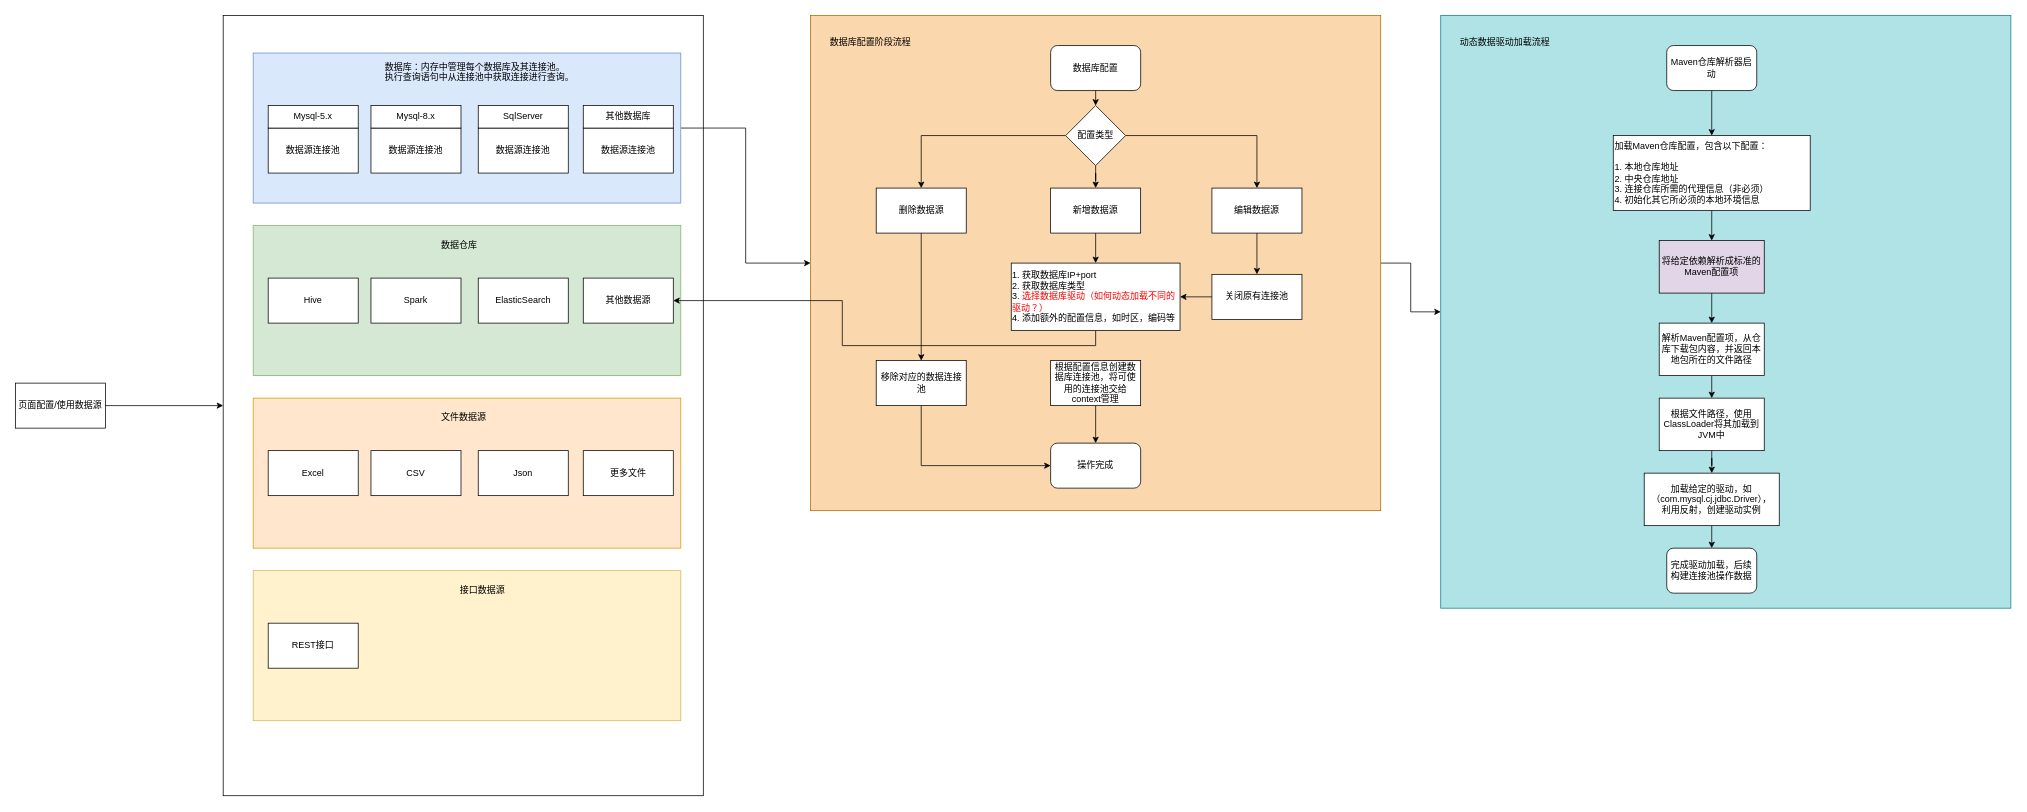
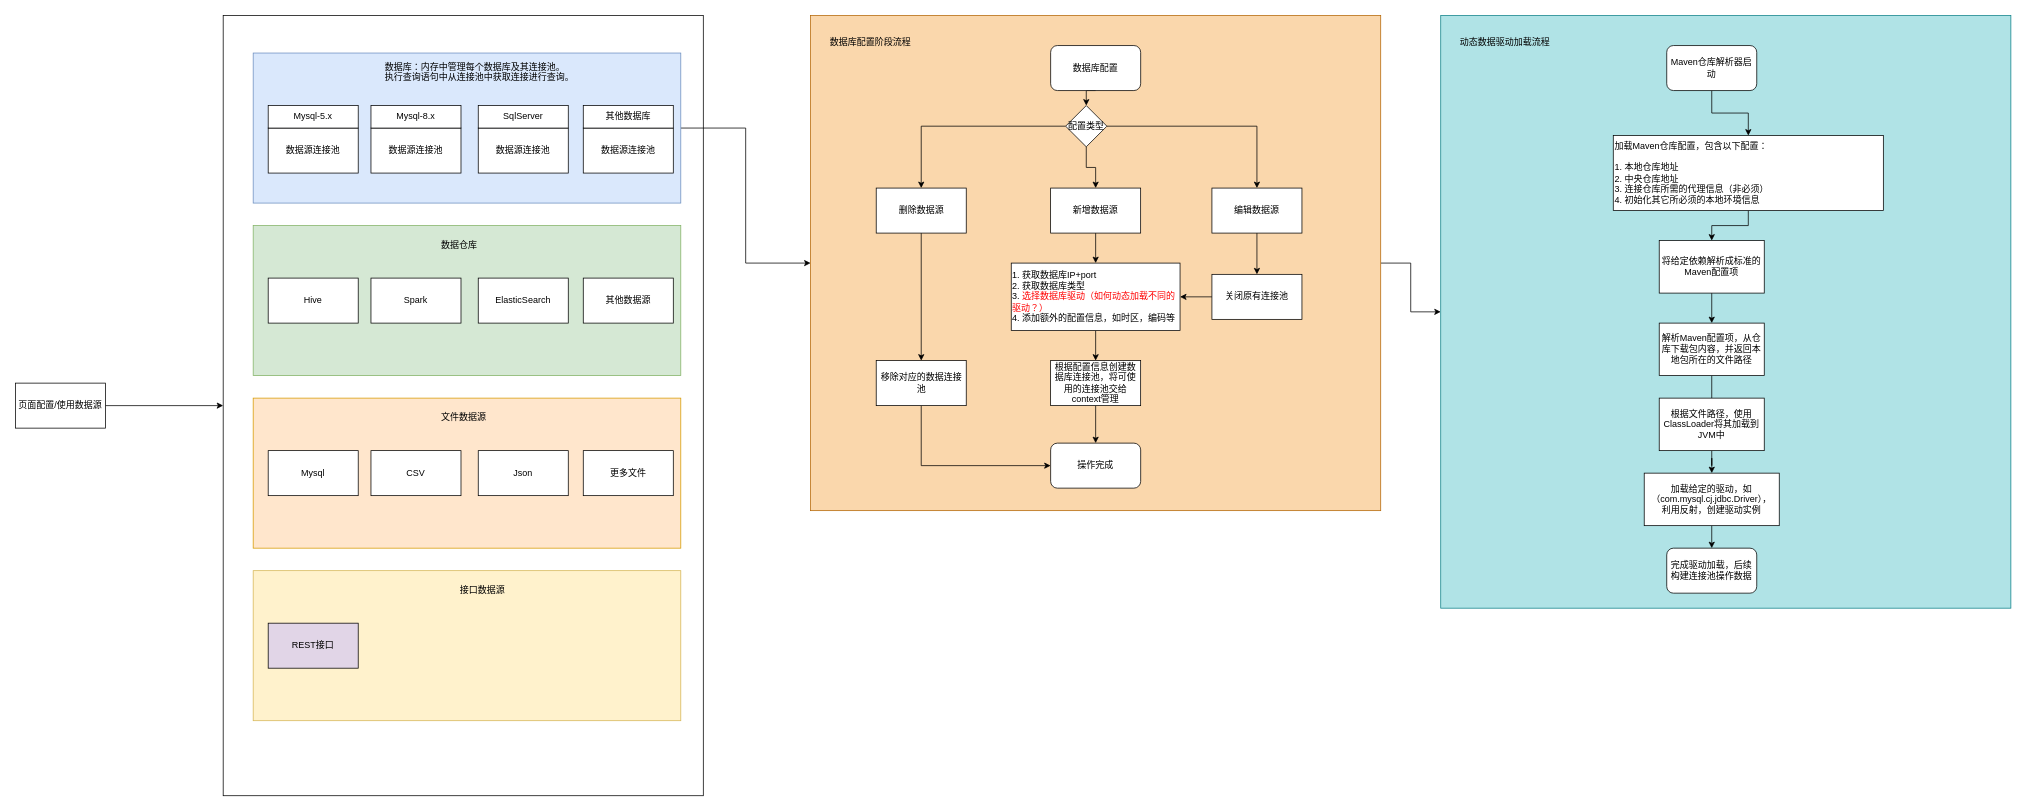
node "配置类型": size 60x60 -> 41x41
node "加载Maven仓库配置，包含以下配置： 1. 本地仓库地址 2. 中央仓库地址 3. 连接仓库所需的代理信息（非必须） 4. 初始化其它所必须的本地环境信息": size 197x75 -> 270x75
node "将给定依赖解析成标准的Maven配置项": fillcolor #e1d5e7 -> #ffffff
edge "1. 获取数据库IP+port 2. 获取数据库类型 3. 选择数据库驱动（如何动态加载不同的驱动？） 4. 添加额外的配置信息，如时区，编码等" -> "其他数据源": now "1. 获取数据库IP+port 2. 获取数据库类型 3. 选择数据库驱动（如何动态加载不同的驱动？） 4. 添加额外的配置信息，如时区，编码等" -> "根据配置信息创建数据库连接池，将可使用的连接池交给context管理"
edge "解析Maven配置项，从仓库下载包内容，并返回本地包所在的文件路径" -> "根据文件路径，使用ClassLoader将其加载到JVM中": arrowhead classic -> none
node "Excel": label "Excel" -> "Mysql"
node "REST接口": fillcolor #ffffff -> #e1d5e7
